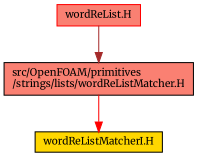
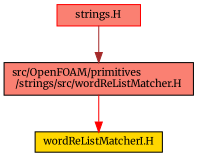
node "wordReList.H": label "wordReList.H" -> "strings.H"
node "src/OpenFOAM/primitives /strings/lists/wordReListMatcher.H": label "src/OpenFOAM/primitives /strings/lists/wordReListMatcher.H" -> "src/OpenFOAM/primitives /strings/src/wordReListMatcher.H"
